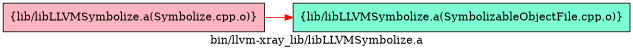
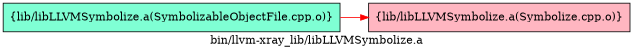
edge "{lib/libLLVMSymbolize.a(Symbolize.cpp.o)}" -> "{lib/libLLVMSymbolize.a(SymbolizableObjectFile.cpp.o)}": reversed
